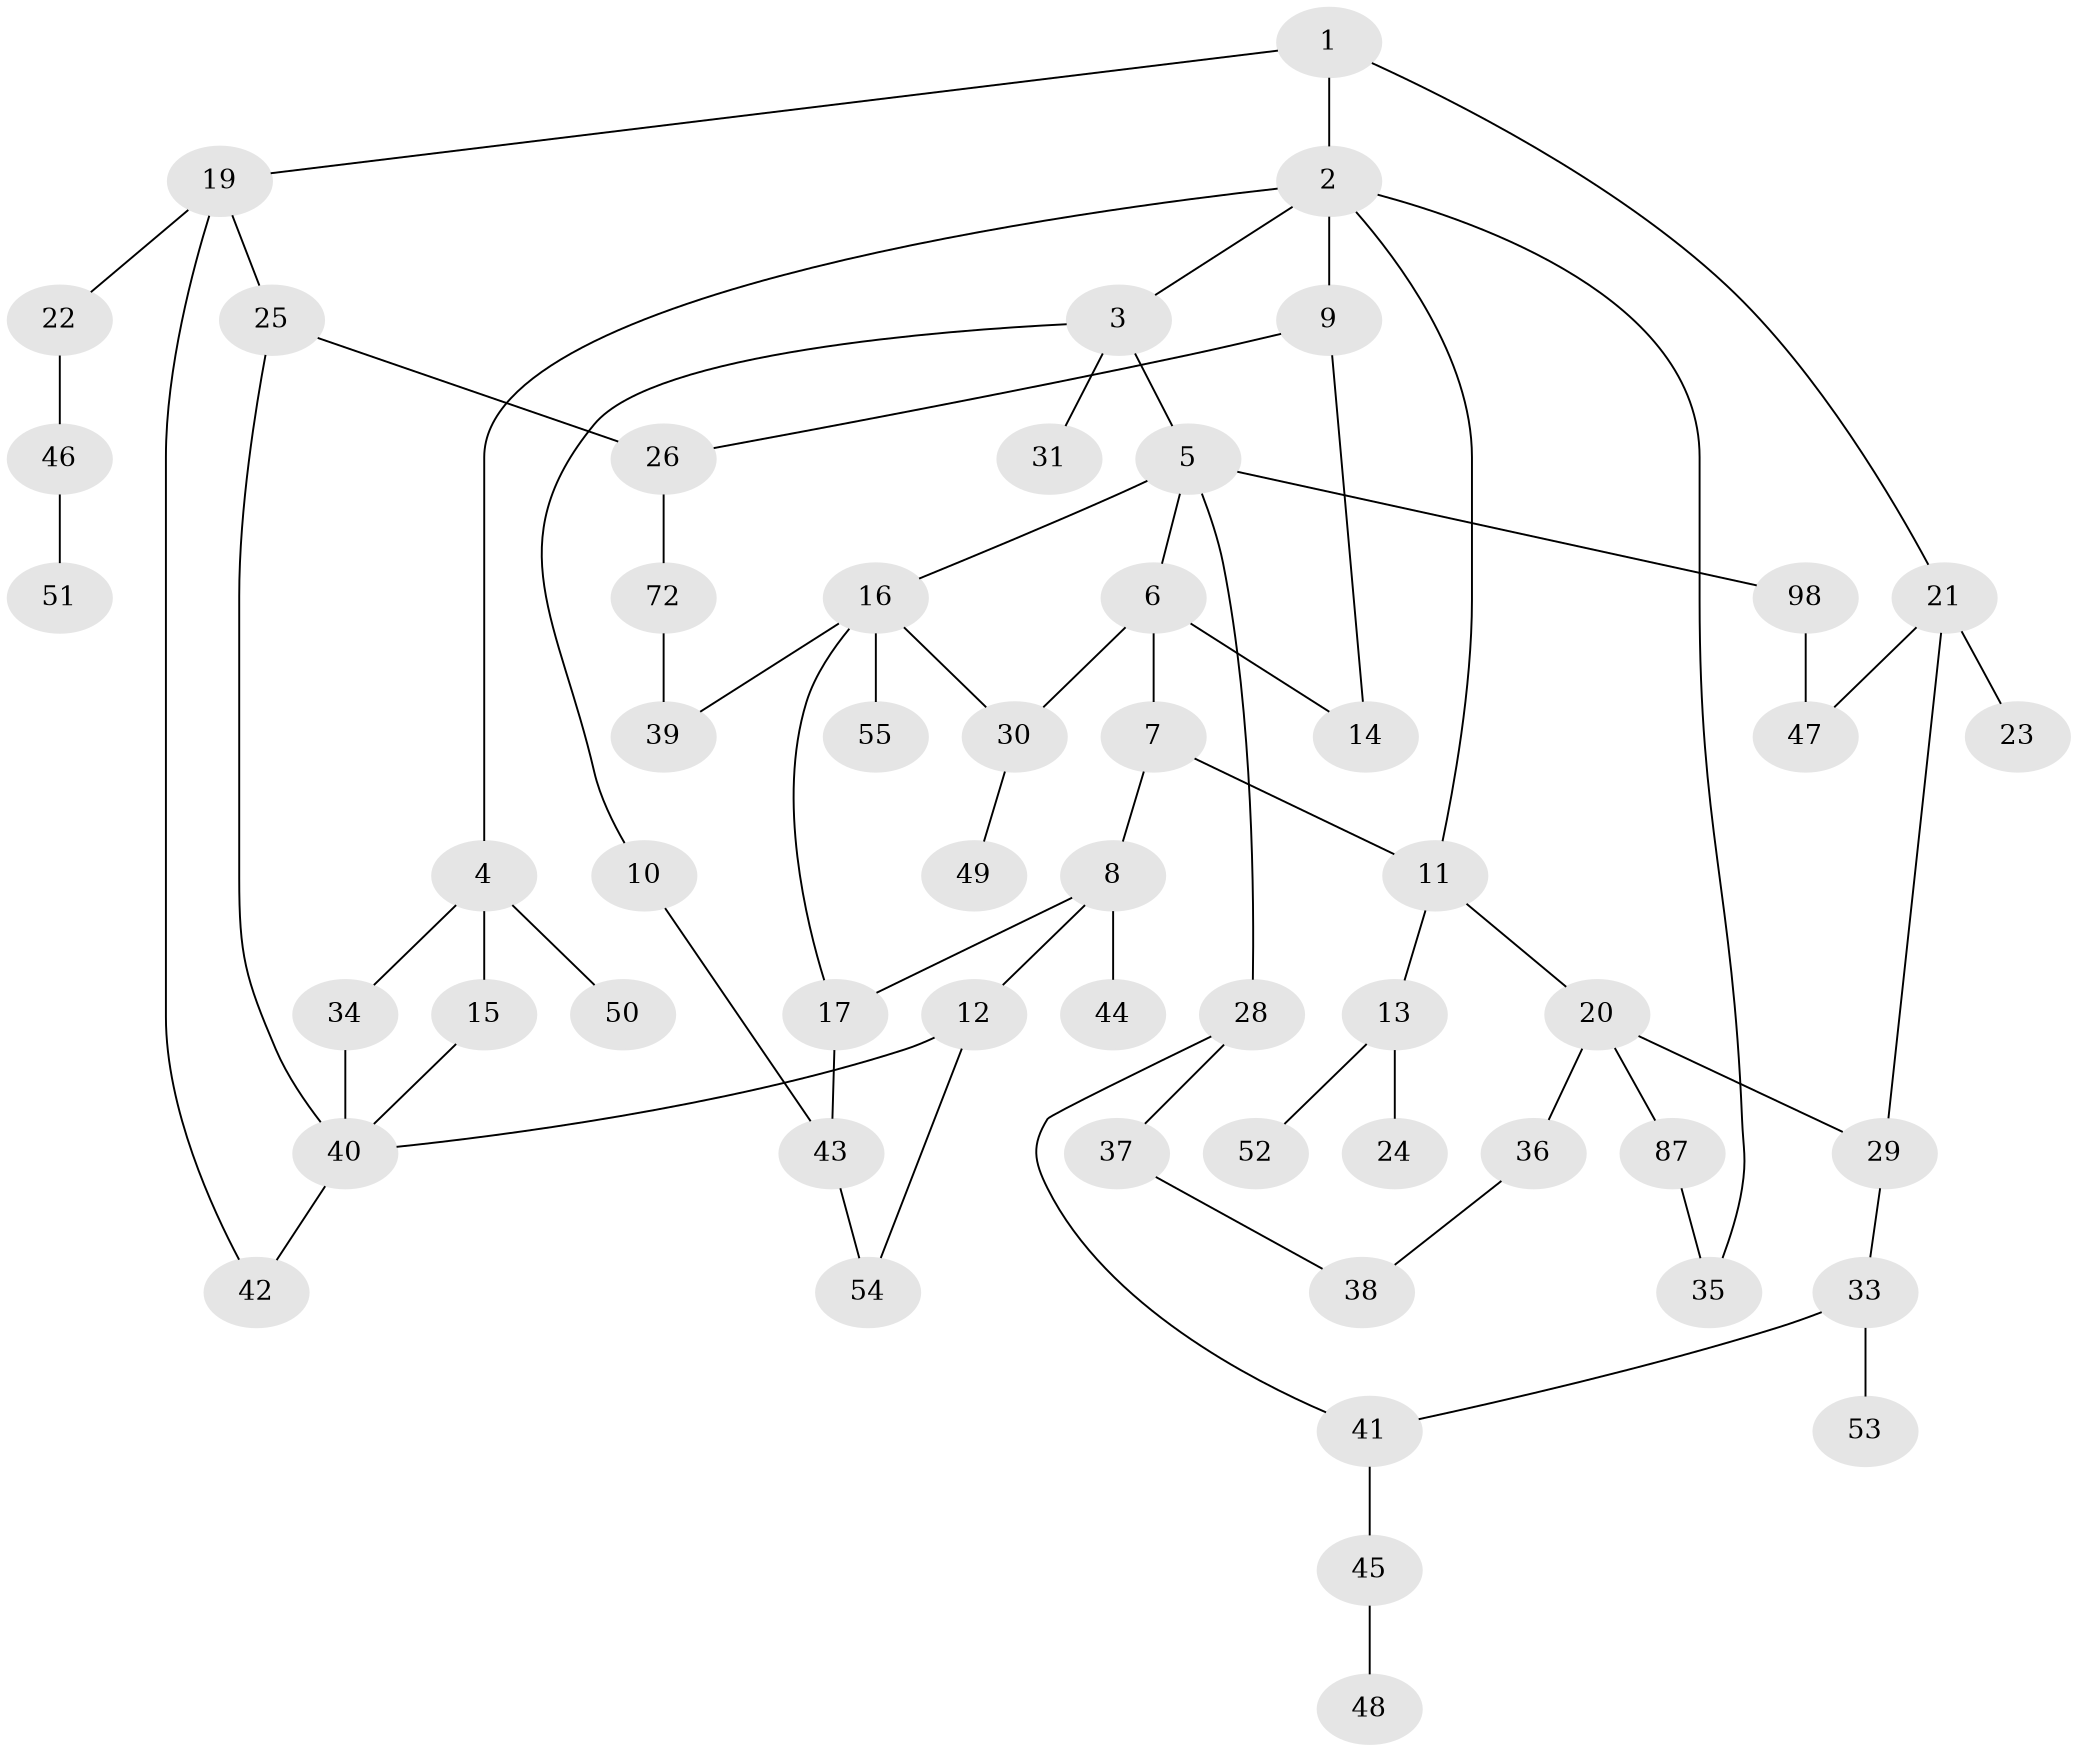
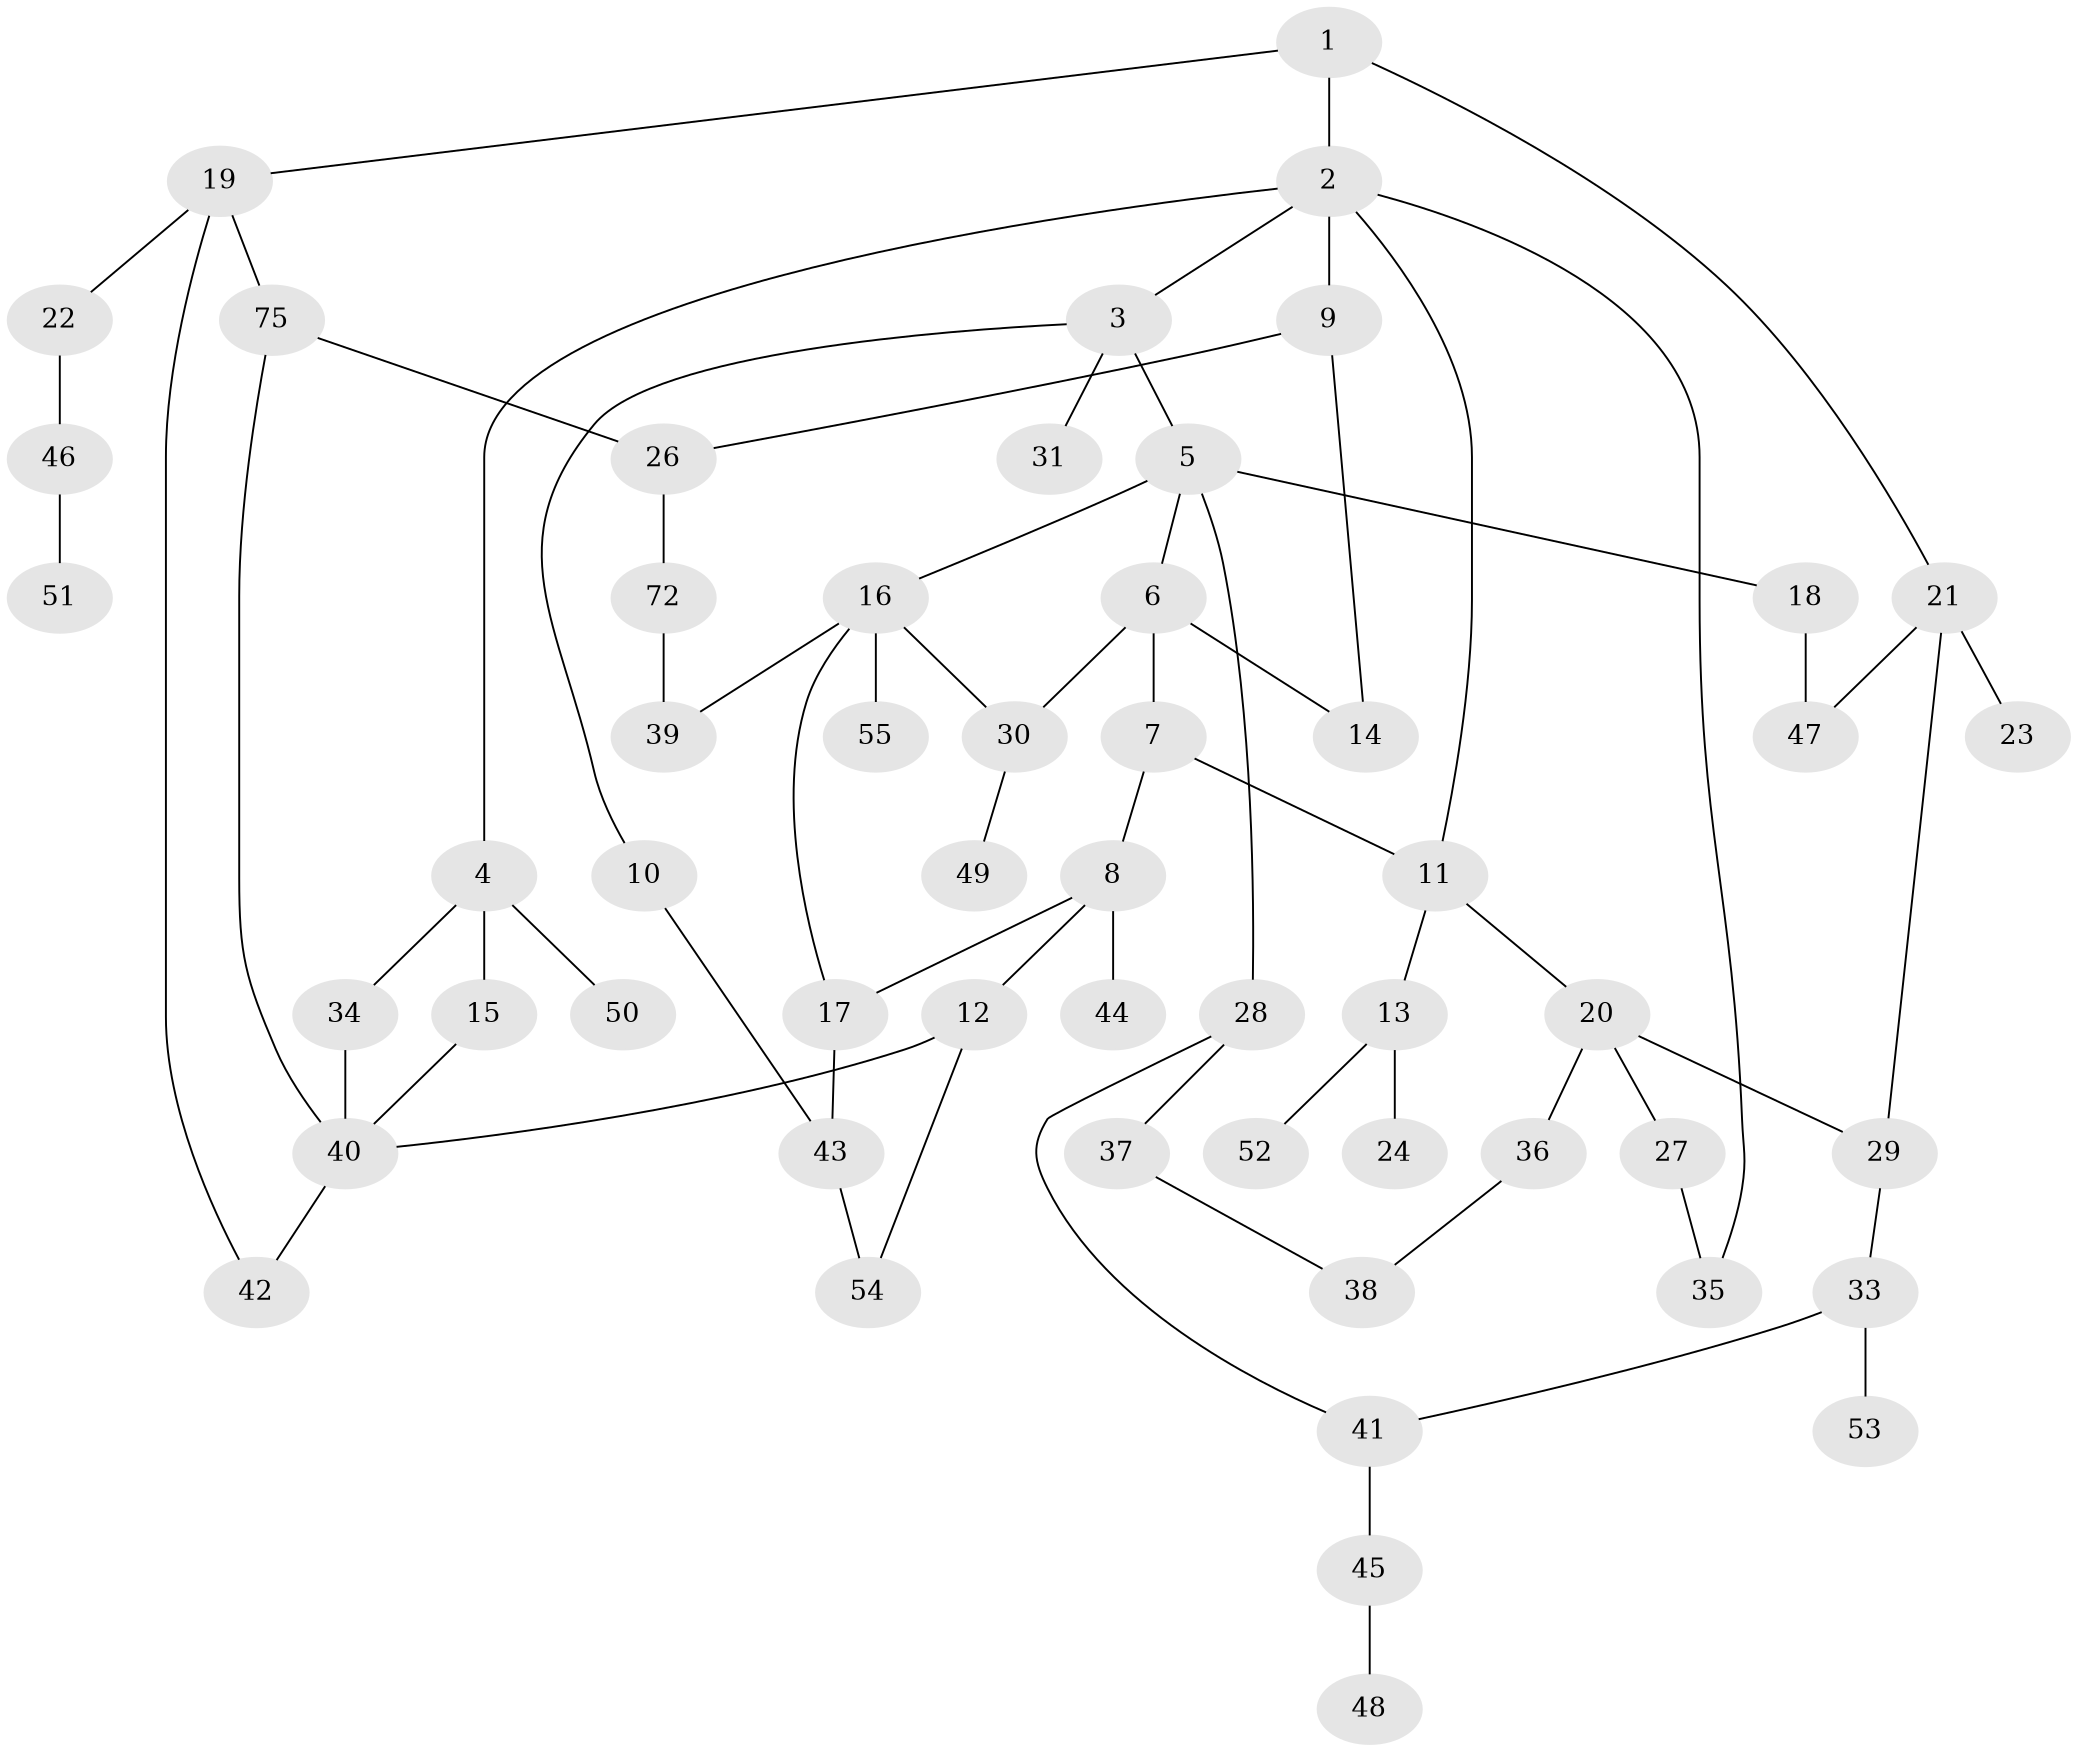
node "25": label "25" -> "75"
node "98": label "98" -> "18"
node "87": label "87" -> "27"
